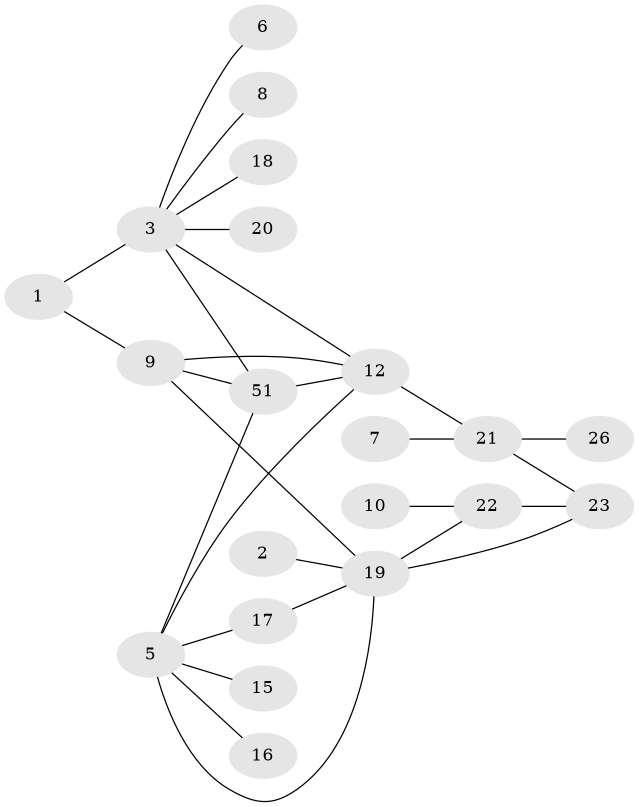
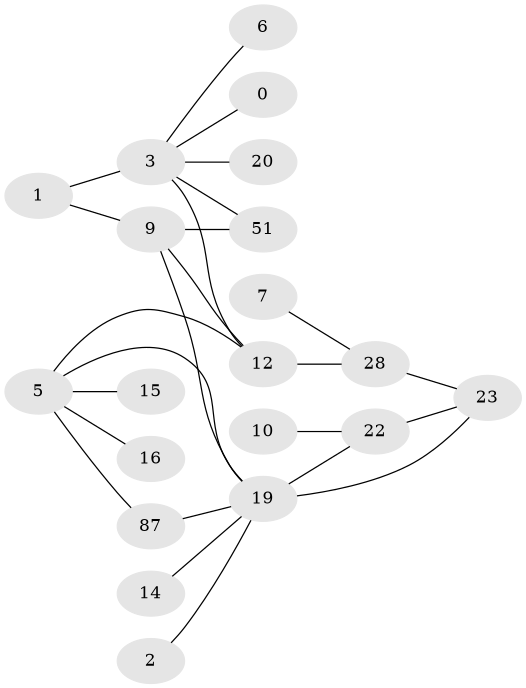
node "8": label "8" -> "0"
node "18": removed
edge "12" -- "51": removed
node "21": label "21" -> "28"
node "26": removed
edge "51" -- "5": removed
node "14": added
node "17": label "17" -> "87"
